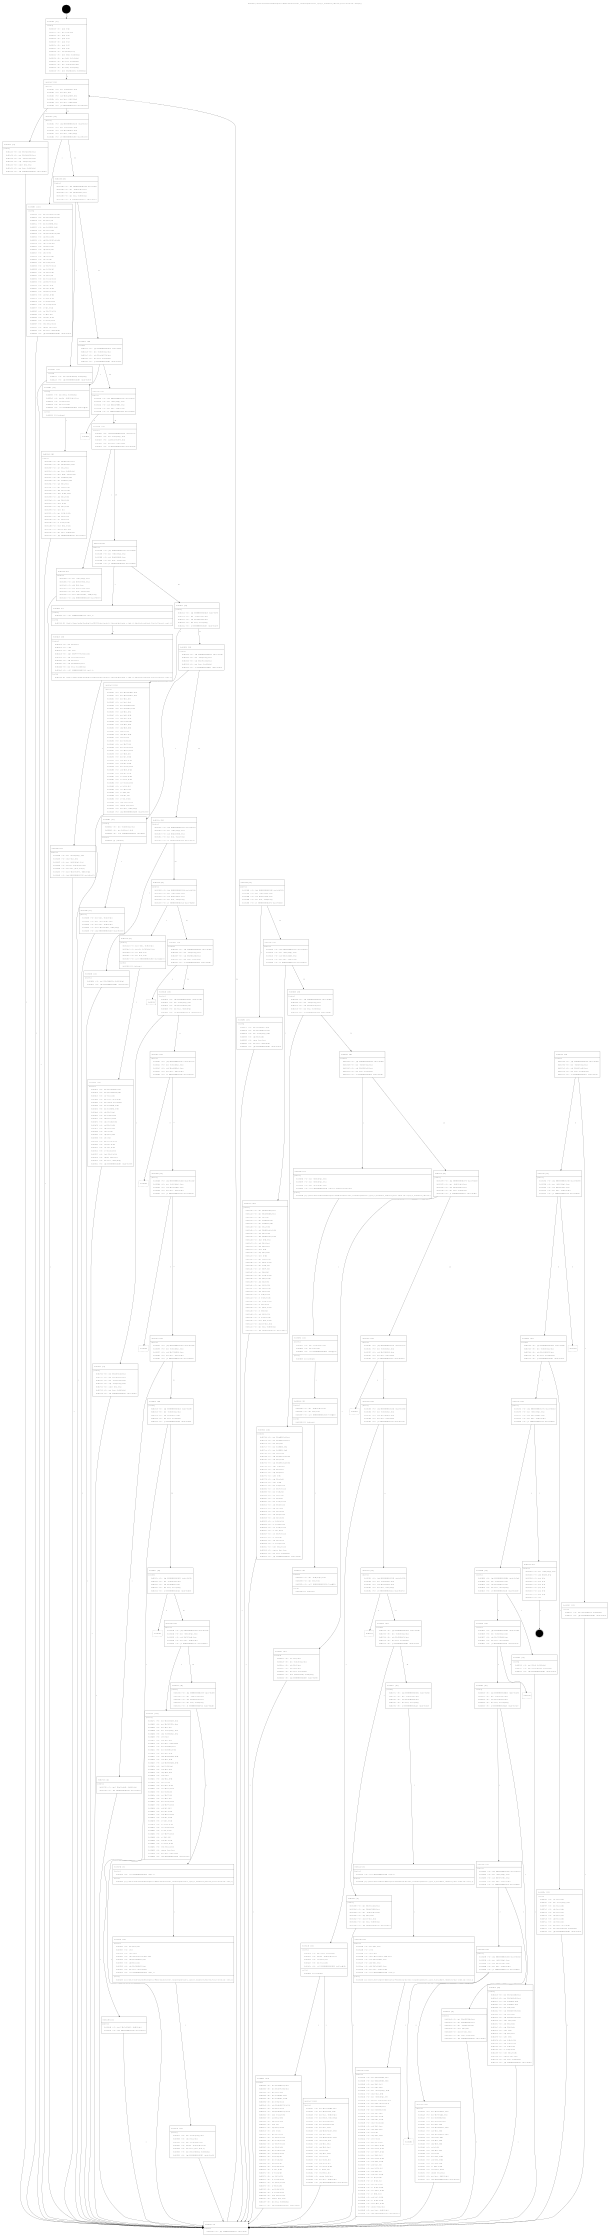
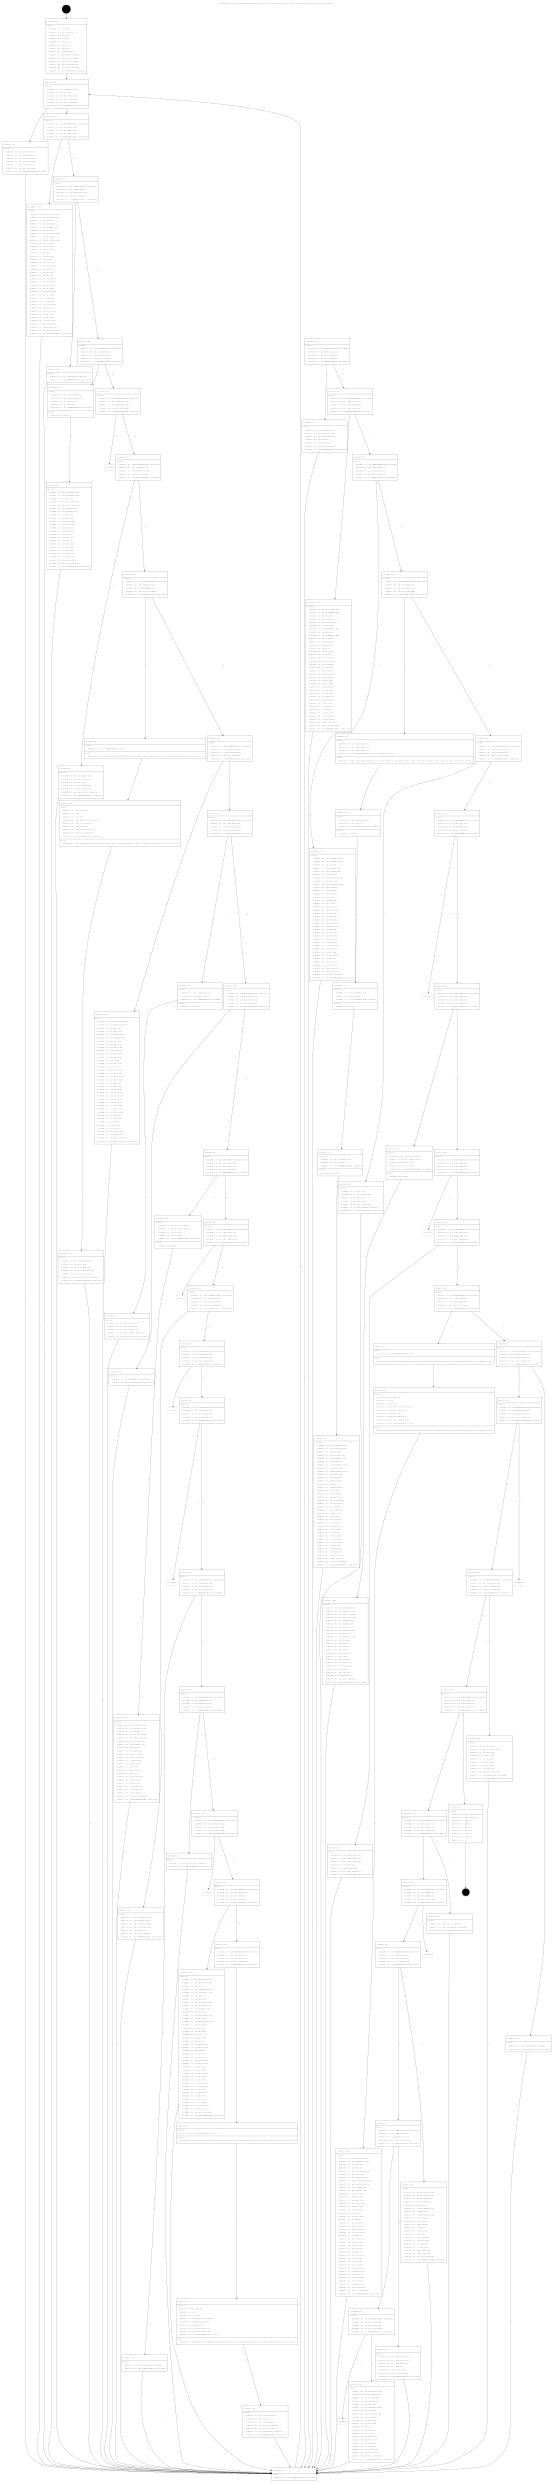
edge "0x40177c [28]" -> "0x401798 [28]": added, label "9"
edge "0x401c18 [23]" -> "0x402080 [151]": now "0x402074 [12]" -> "0x402080 [151]"
